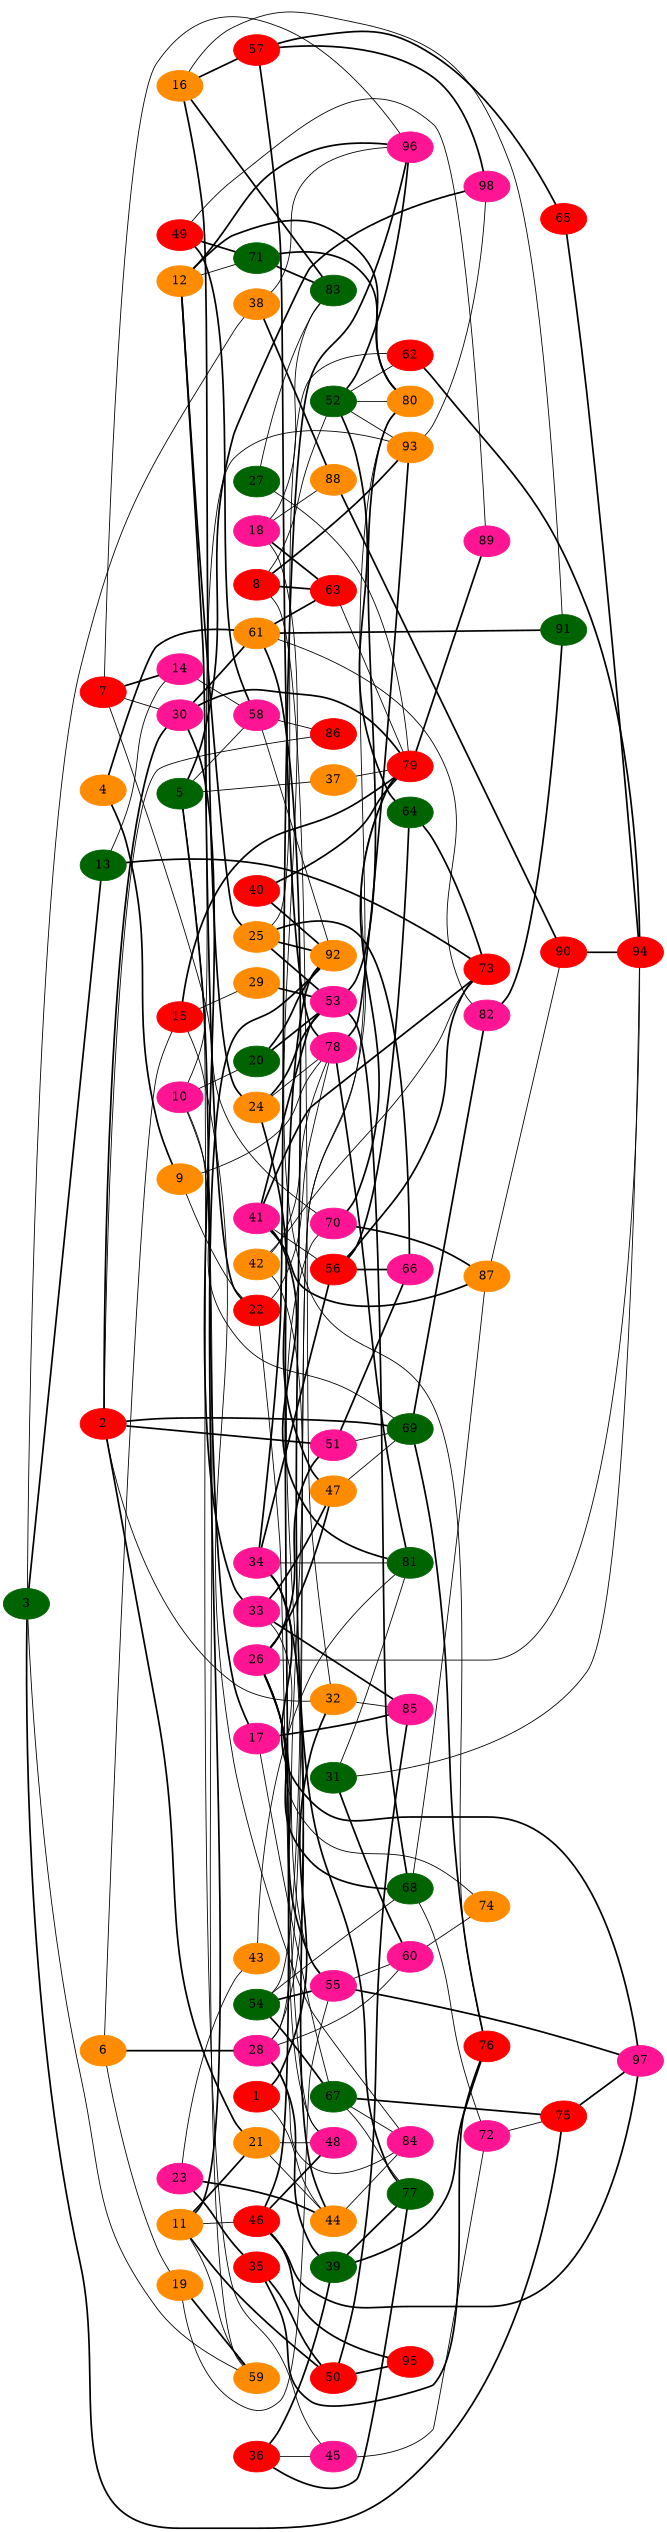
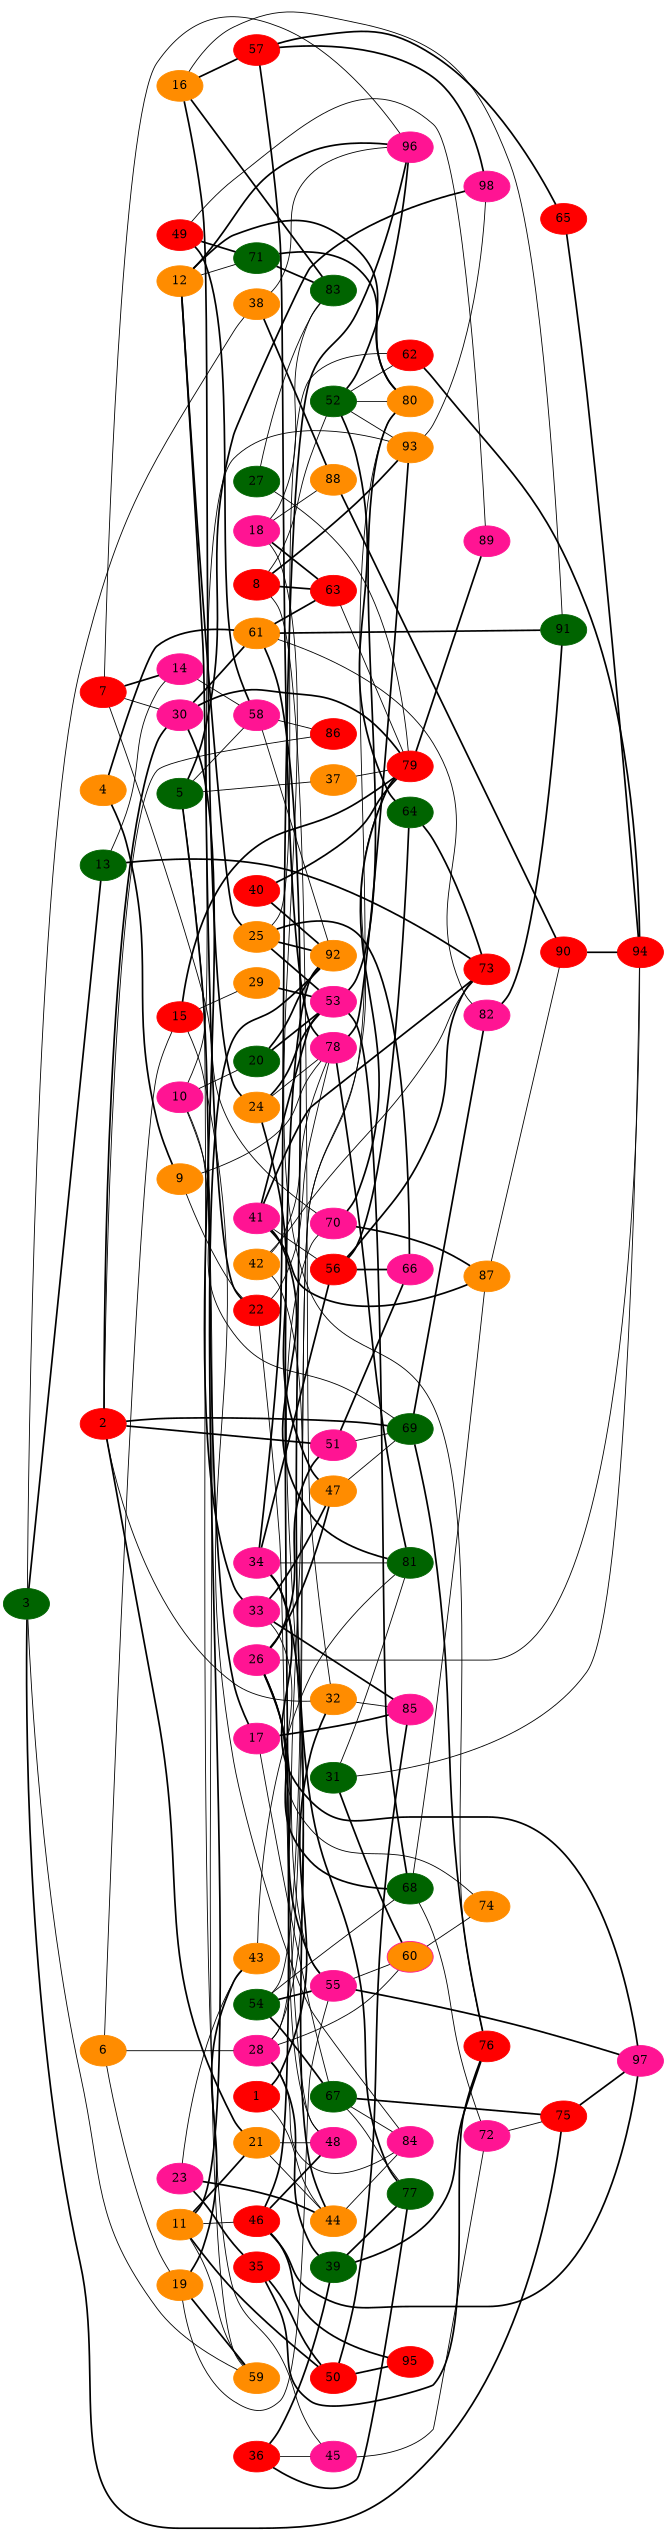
node "60": fillcolor deeppink -> darkorange
edge "6" -- "28": style bold -> solid
edge "43" -- "19": added
